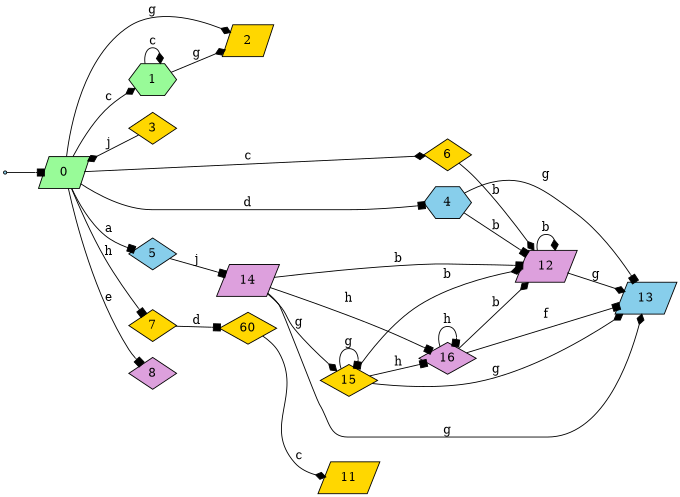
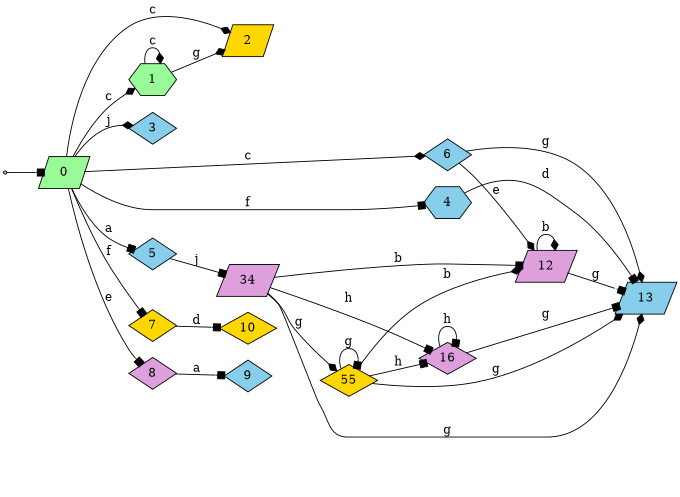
edge "0" -> "2": label "g" -> "c"
node "3": fillcolor gold -> skyblue
edge "3" -> "0": reversed
node "6": fillcolor gold -> skyblue
edge "6" -> "13": added, label "g"
edge "4" -> "13": label "g" -> "d"
edge "6" -> "12": label "b" -> "e"
edge "0" -> "4": label "d" -> "f"
edge "4" -> "12": removed, label "b"
edge "0" -> "7": label "h" -> "f"
node "14": label "14" -> "34"
edge "12" -> "13": arrowhead diamond -> box
edge "16" -> "13": label "f" -> "g"
edge "16" -> "12": removed, label "b"
node "60": label "60" -> "10"
node "9": added
node "15": label "15" -> "55"
node "11": removed
